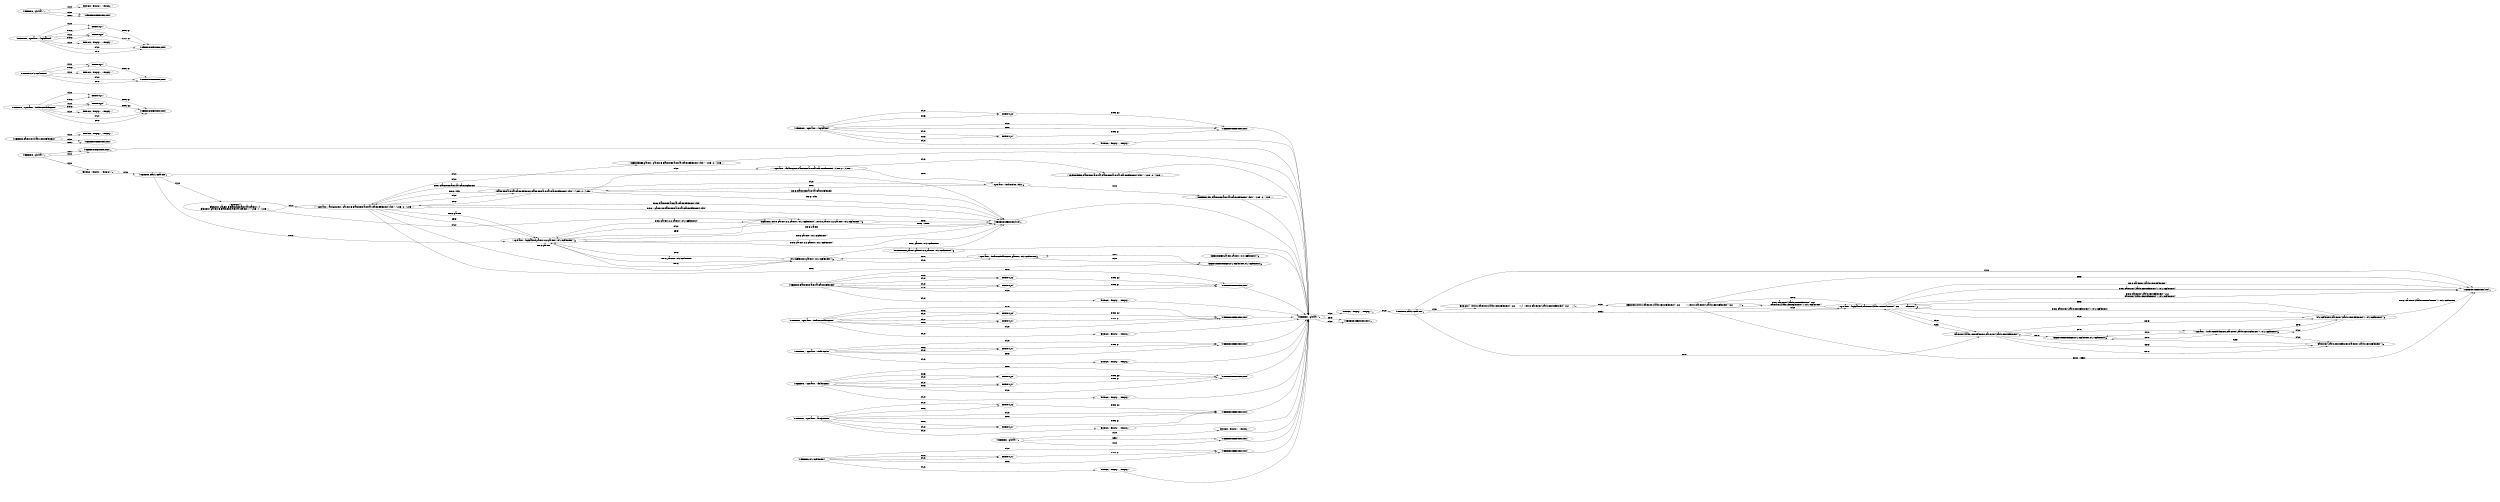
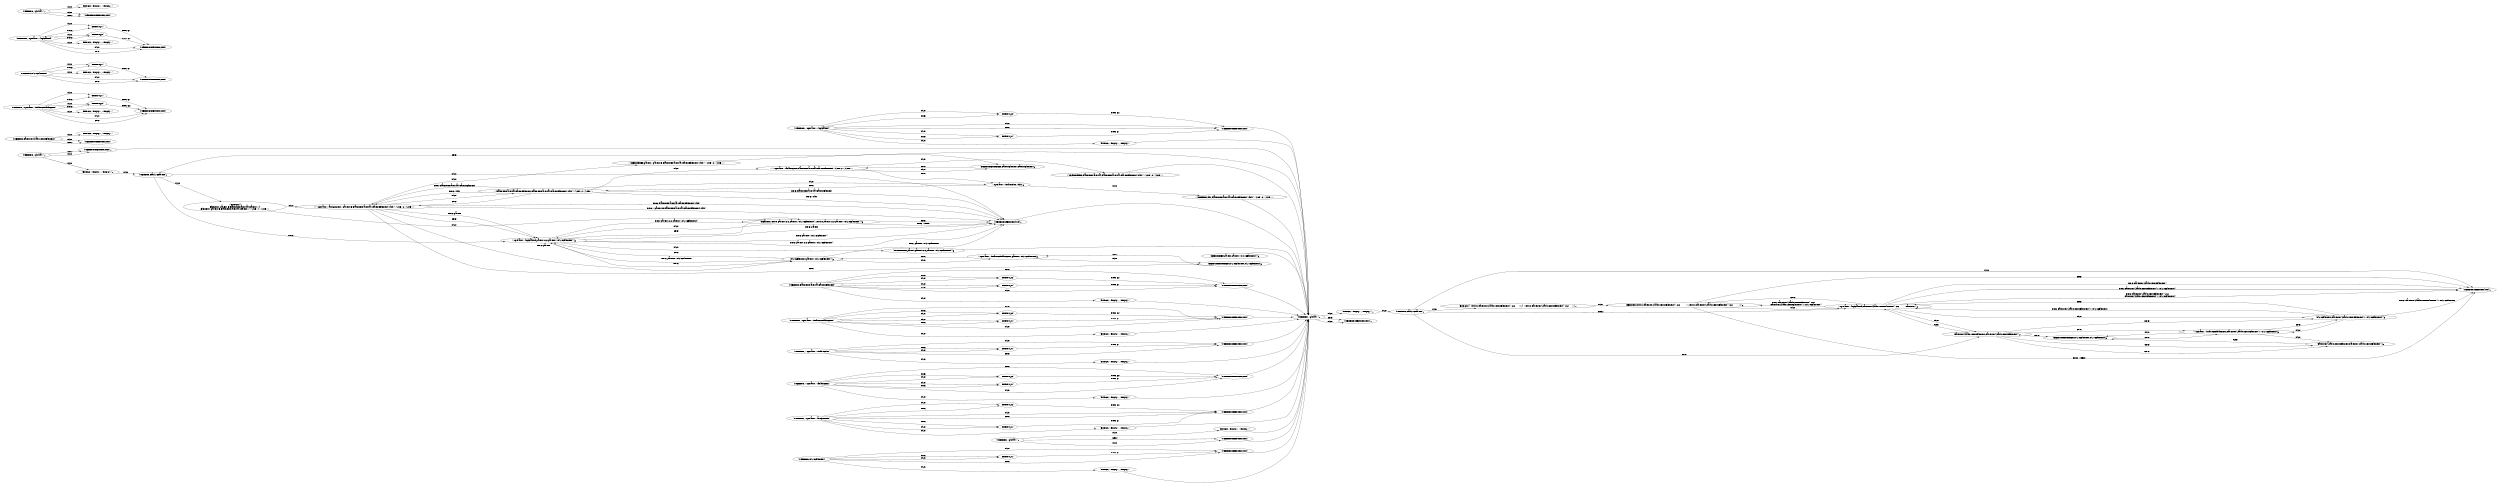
node "(FIELD_IDENTIFIER,ParentElement,ParentElement)": added
edge "(<operator>.logicalAnd,parent && parent->IsSVGElement())" -> "(IDENTIFIER,parent,parent && parent->IsSVGElement())": added, label "AST:"
